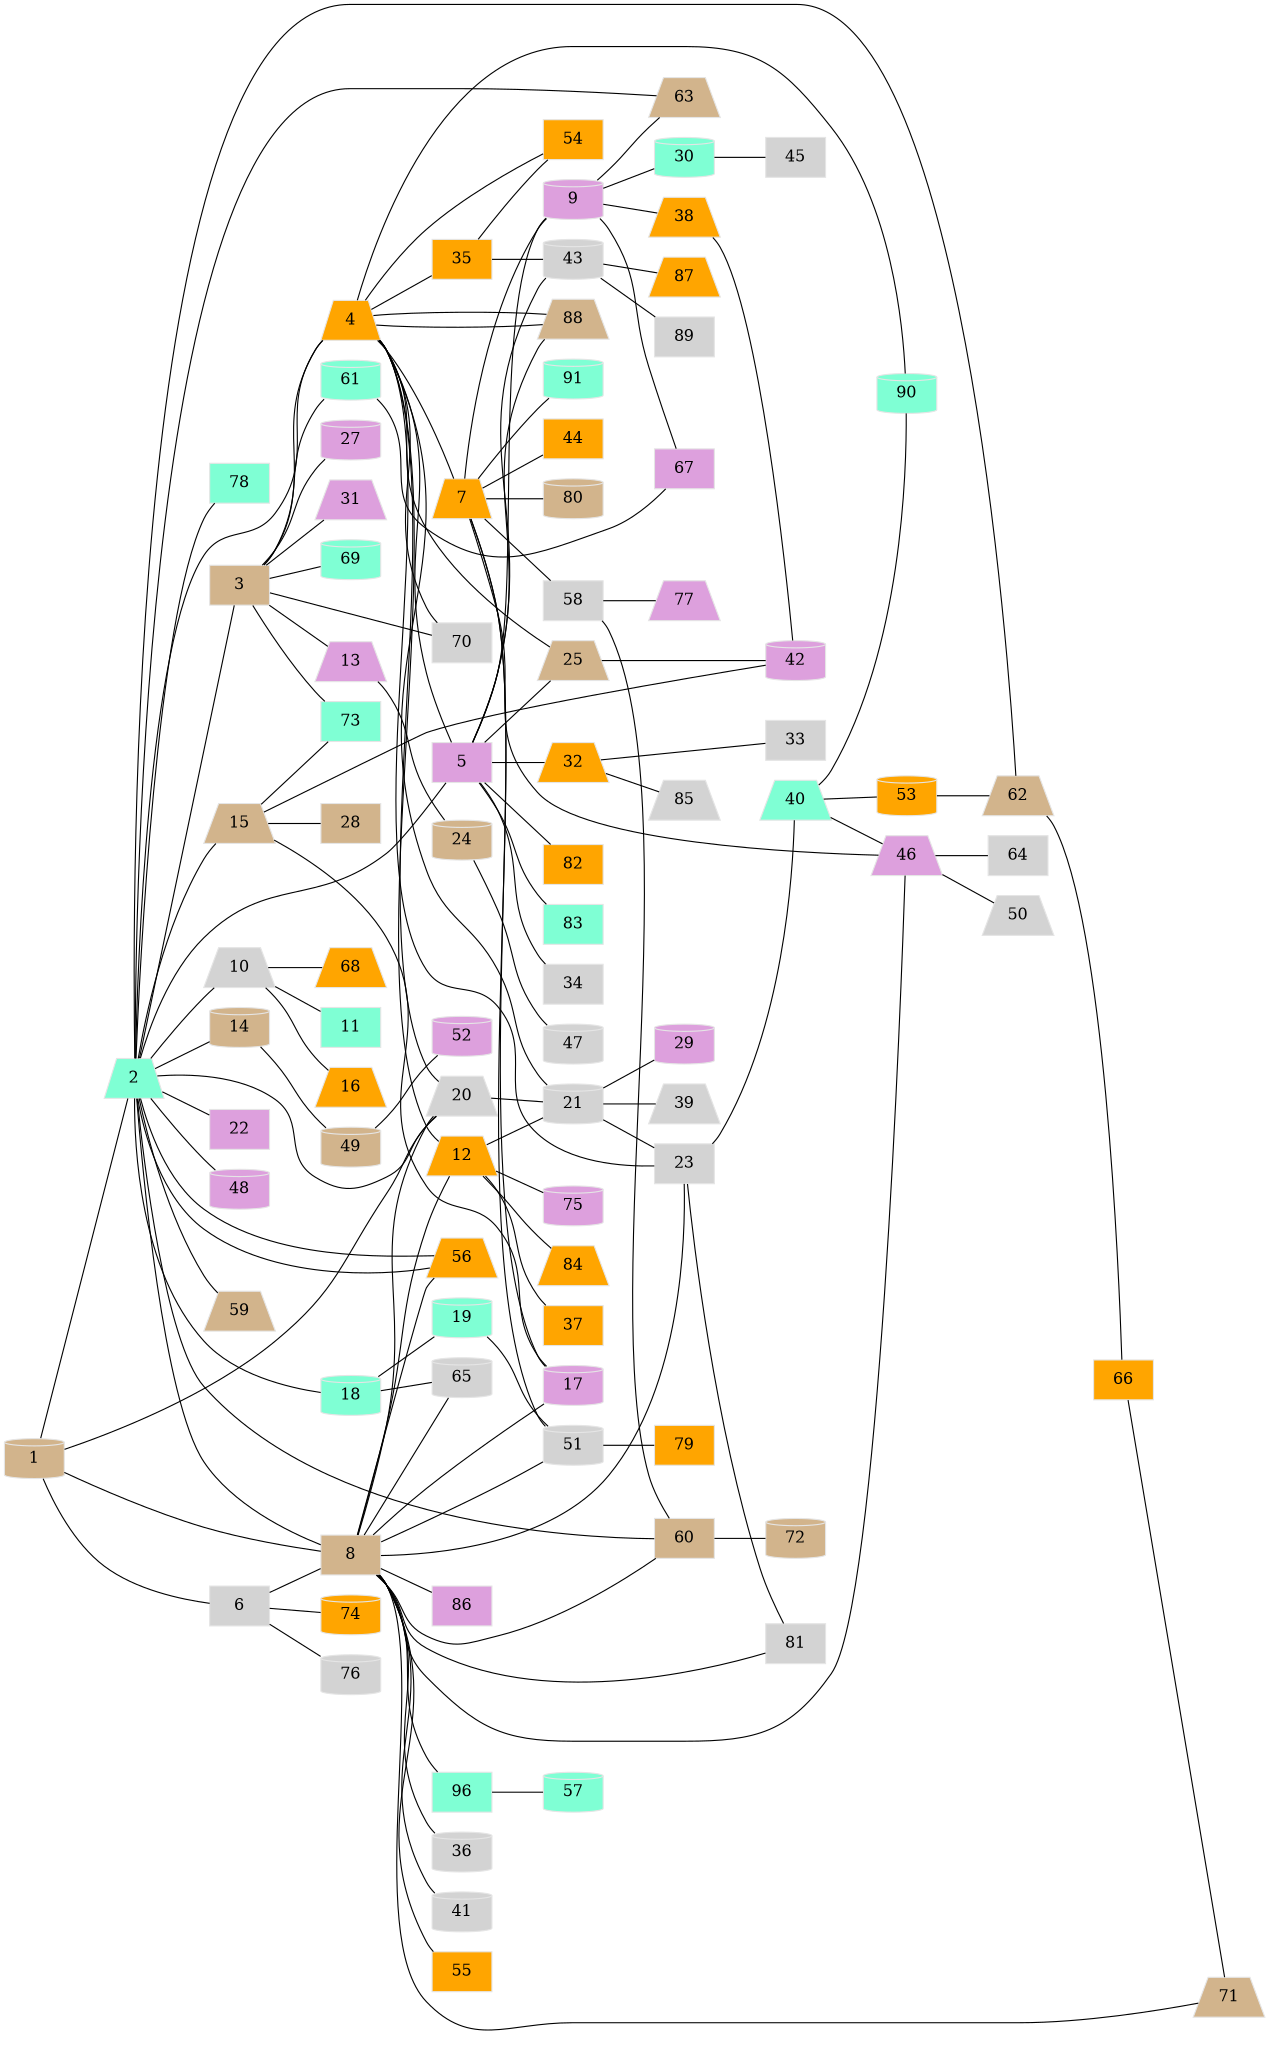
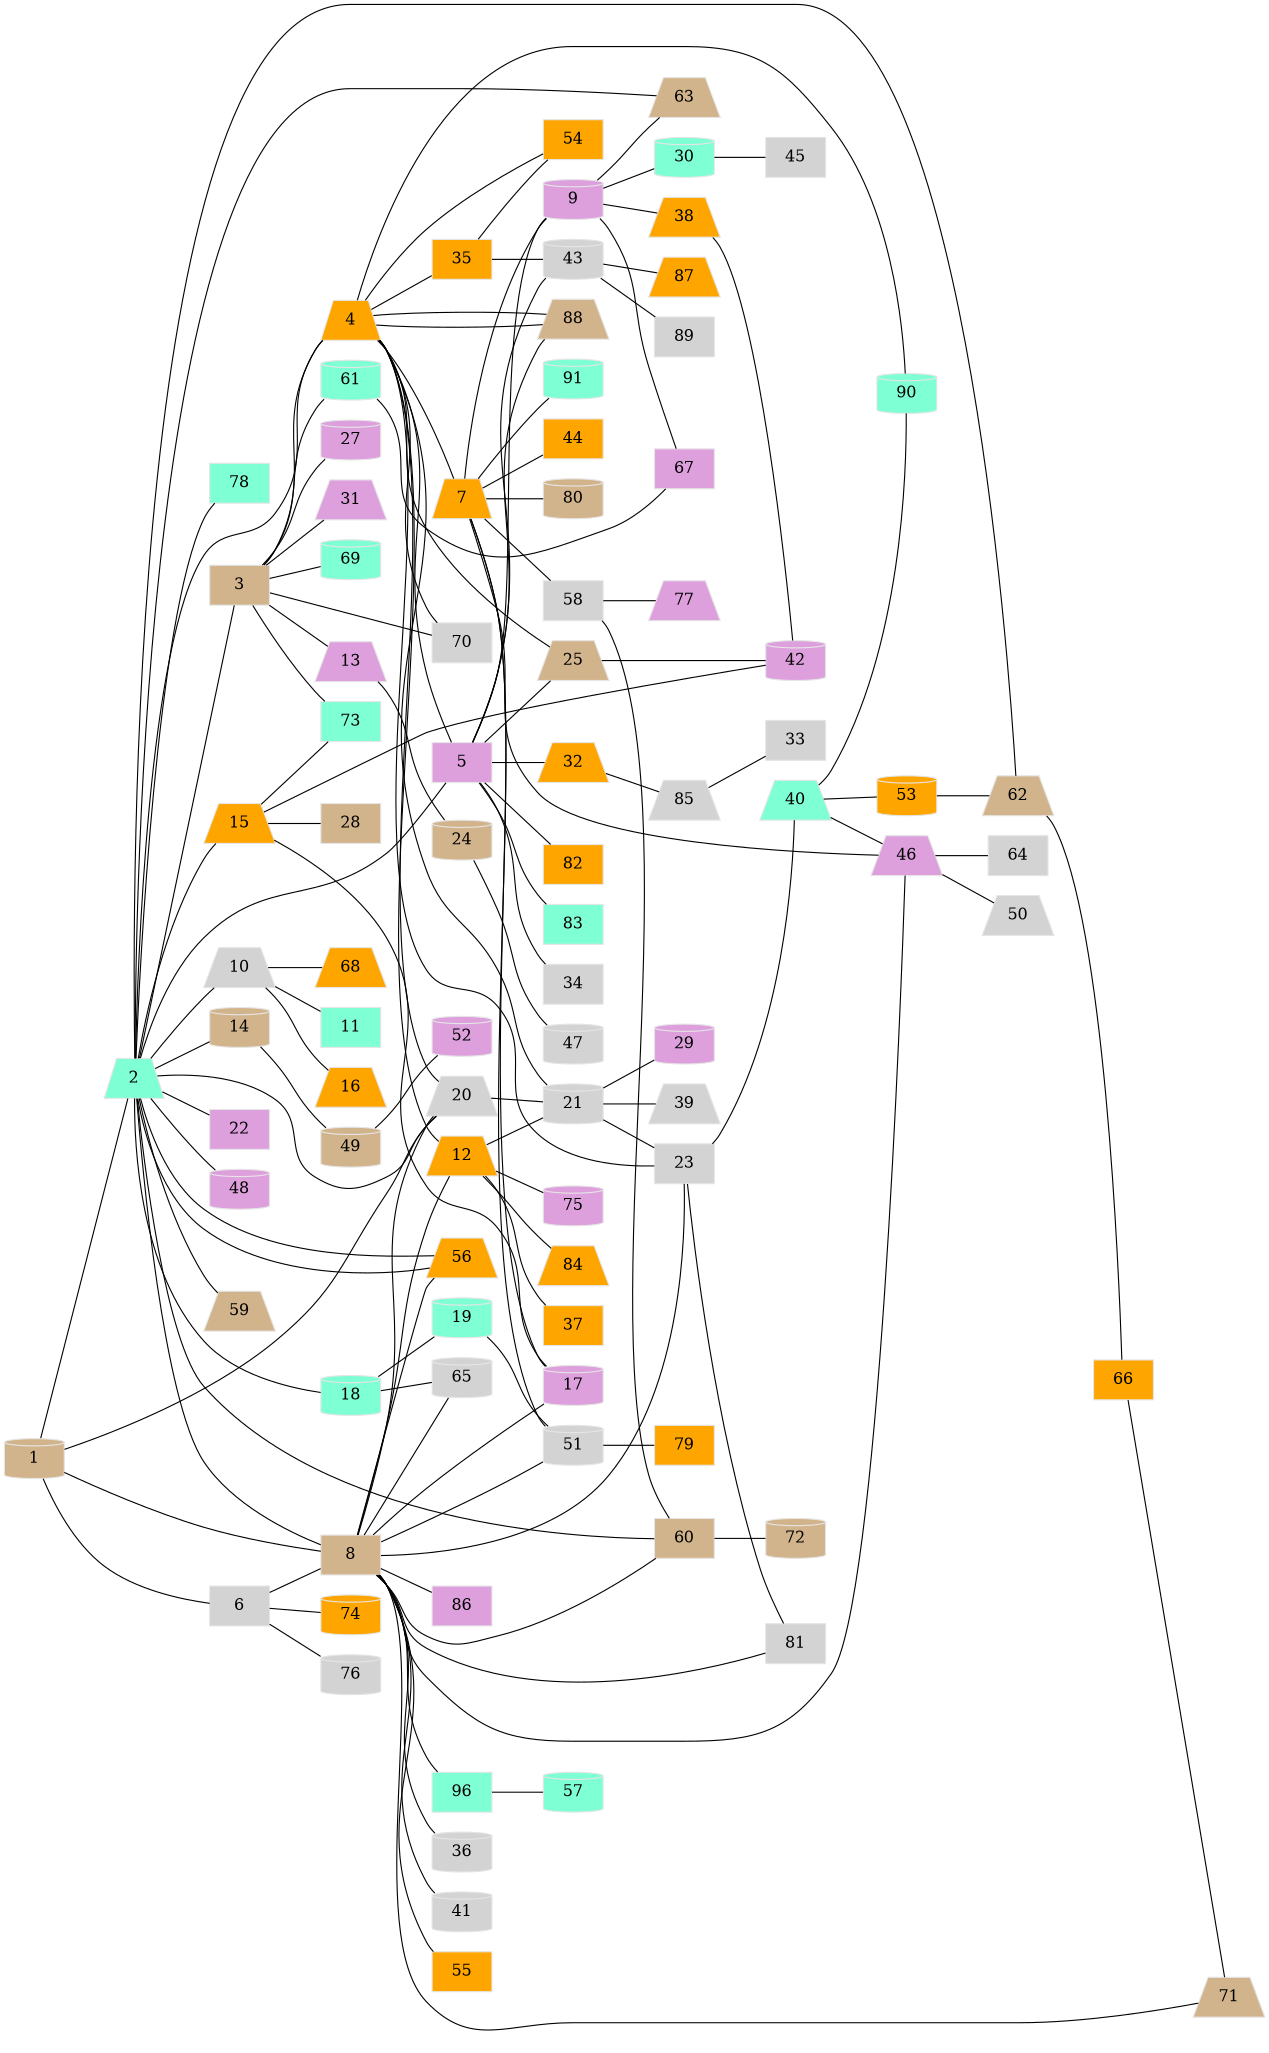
edge "33" -- "32": now "33" -- "85"
node "15": fillcolor tan -> orange
